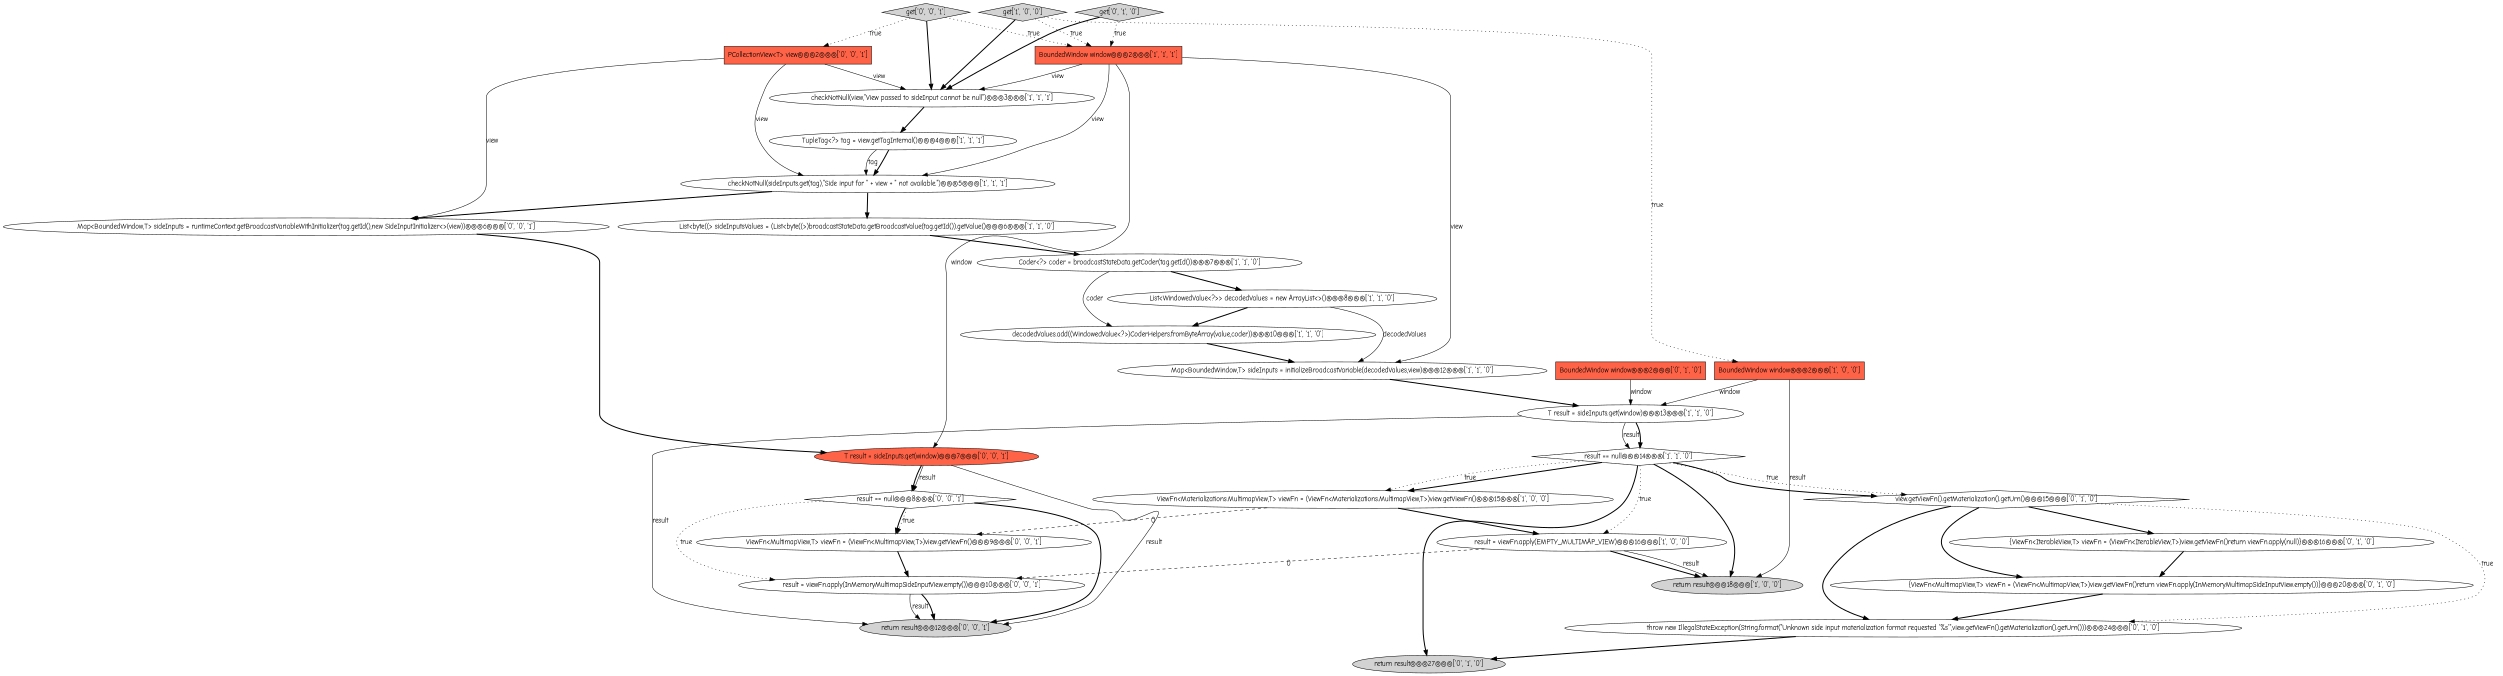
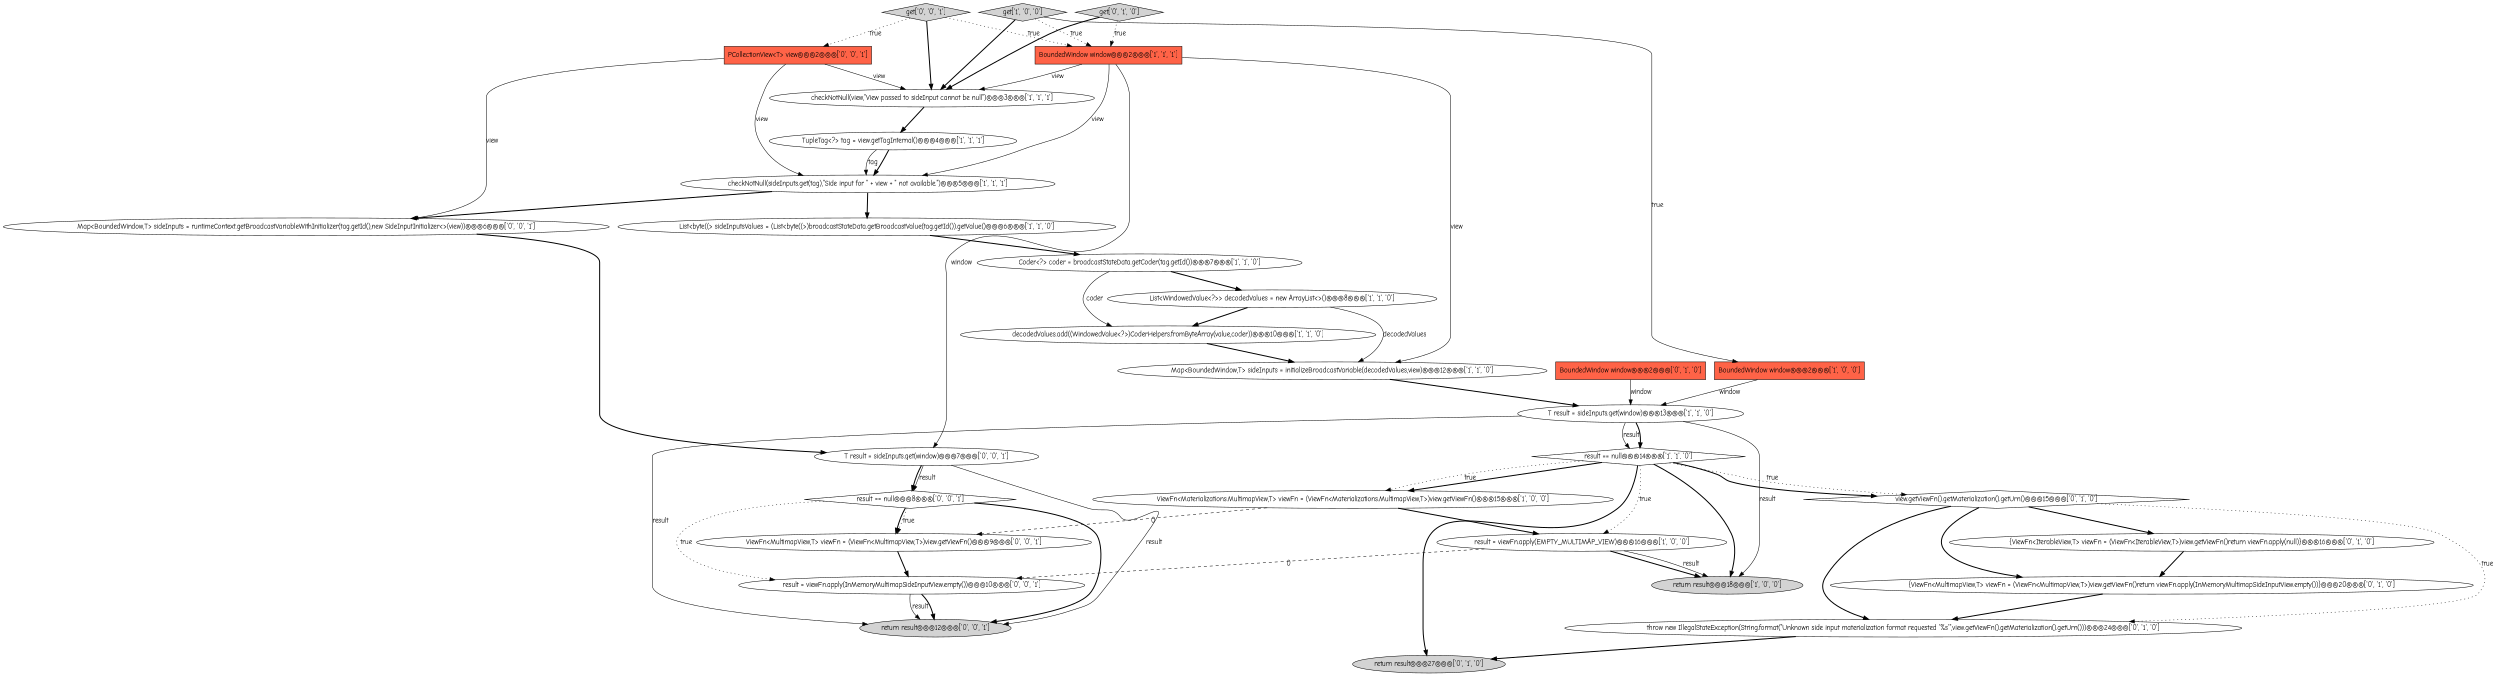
edge "get['1', '0', '0']" -> "BoundedWindow window@@@2@@@['1', '0', '0']": style dotted -> solid
node "T result = sideInputs.get(window)@@@7@@@['0', '0', '1']": fillcolor tomato -> white
edge "BoundedWindow window@@@2@@@['1', '0', '0']" -> "return result@@@18@@@['1', '0', '0']": now "T result = sideInputs.get(window)@@@13@@@['1', '1', '0']" -> "return result@@@18@@@['1', '0', '0']"
